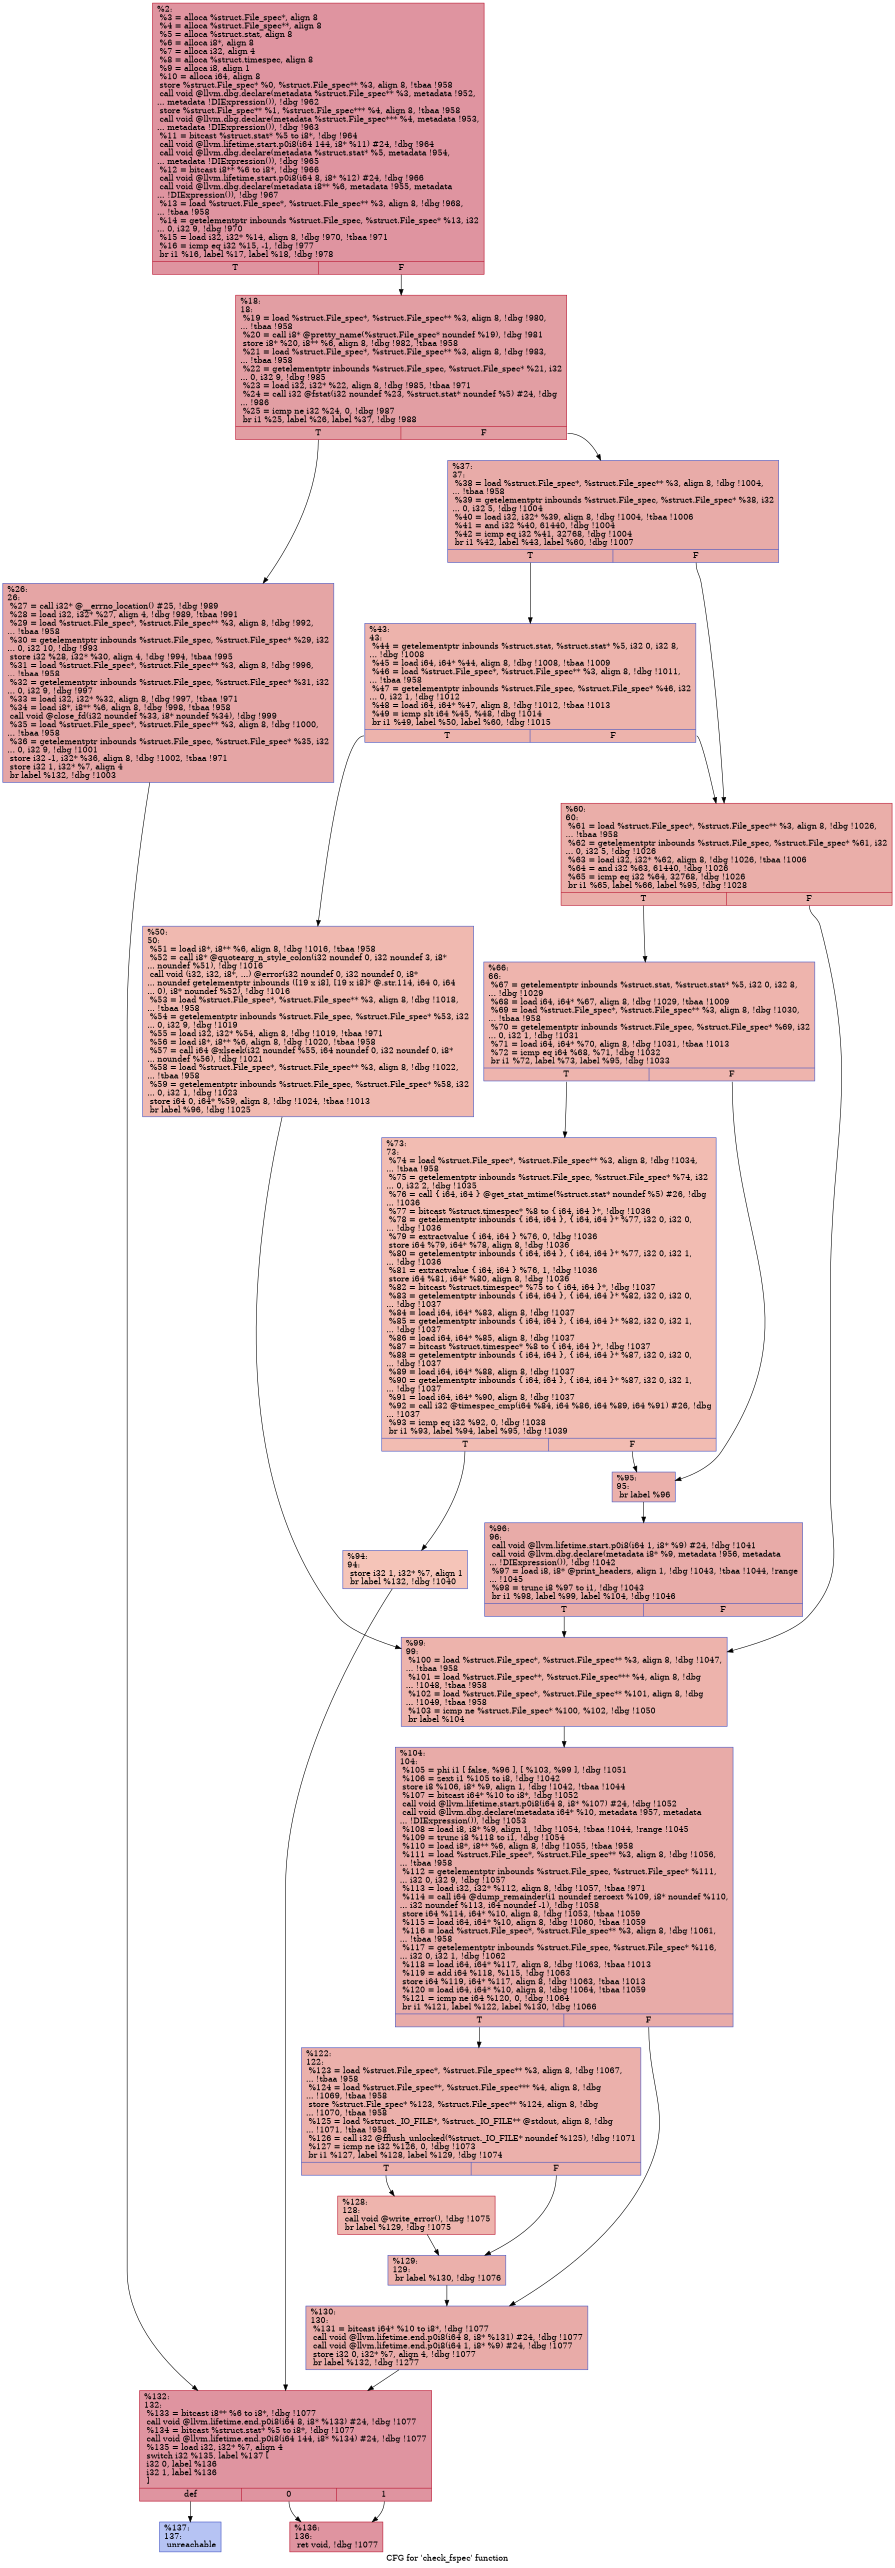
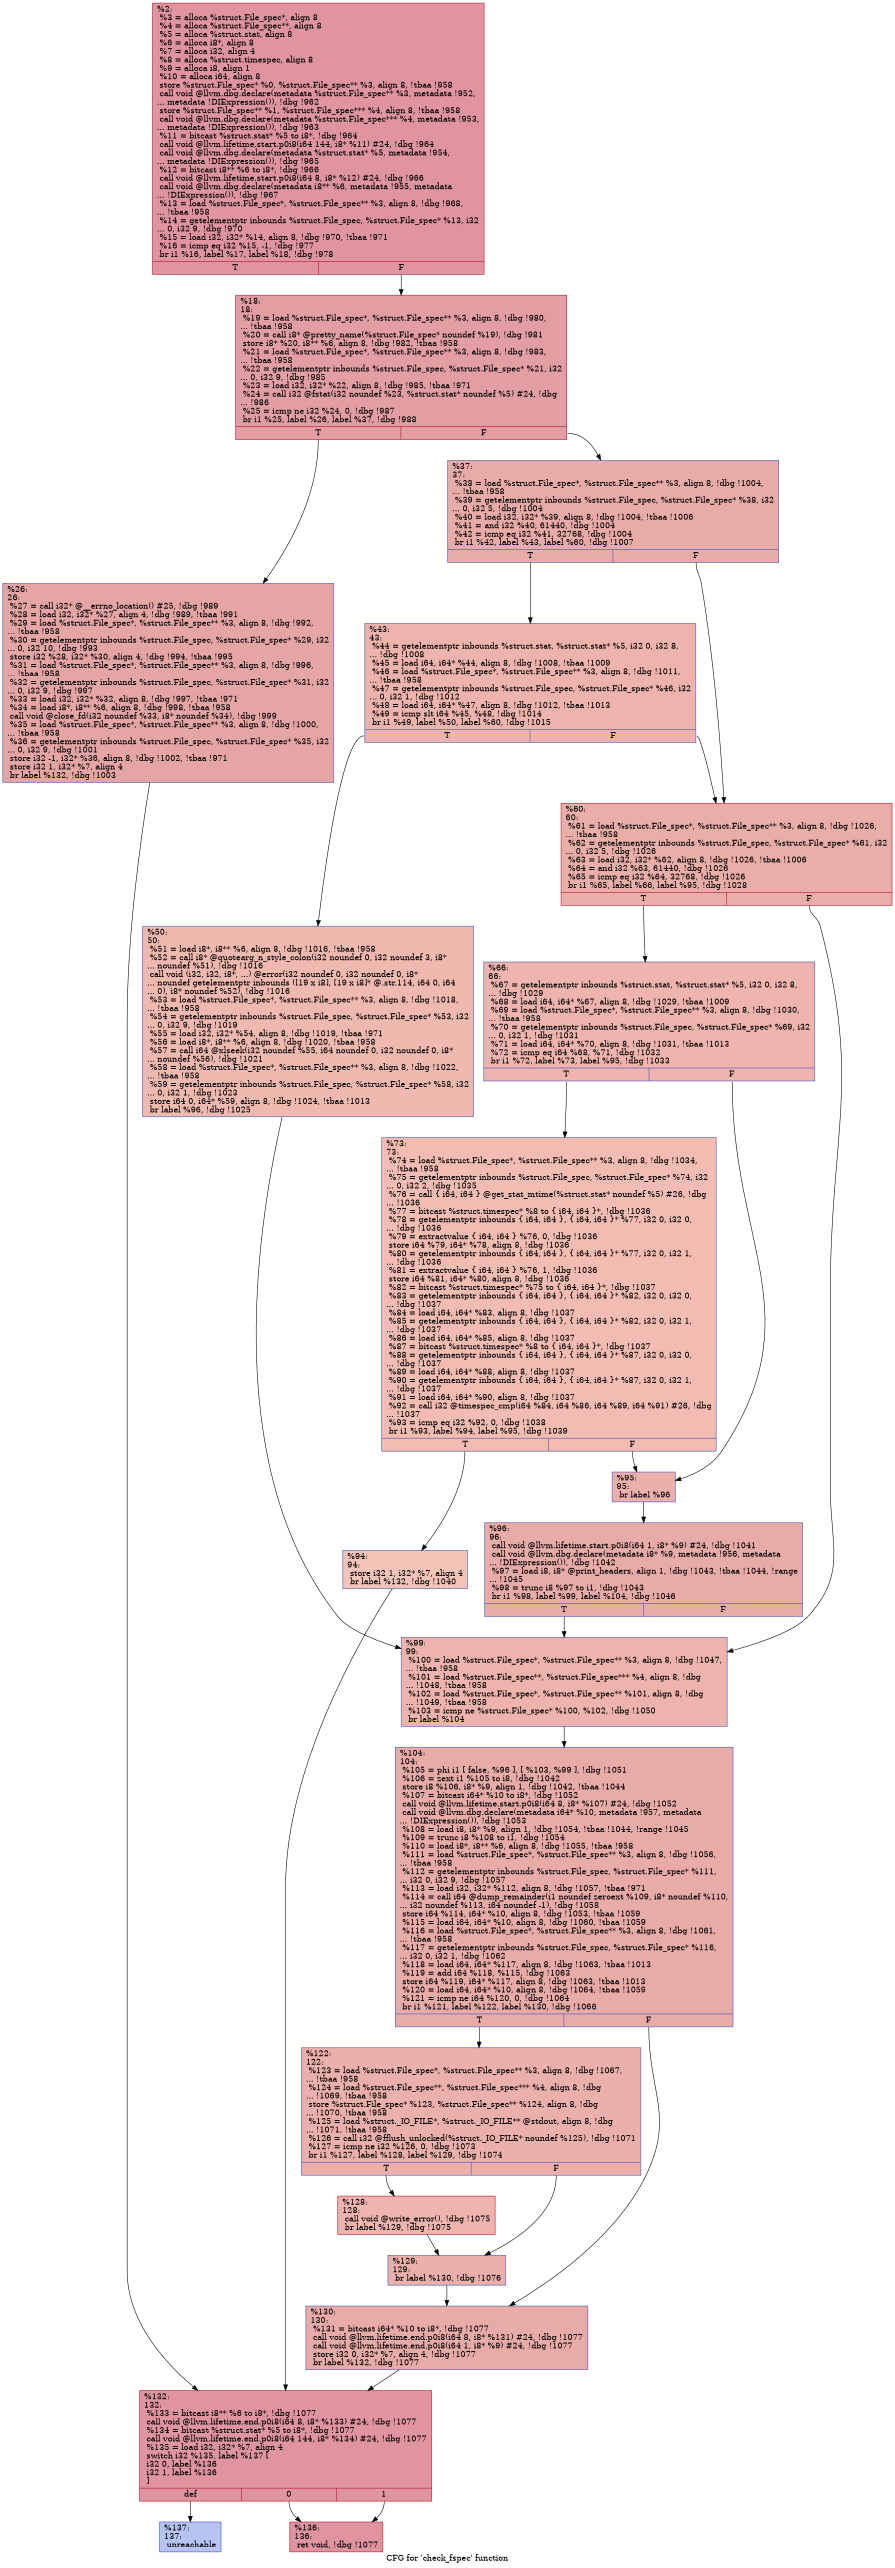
node "%94:": text "store i32 1, i32* %7, align 1" -> "store i32 1, i32* %7, align 4"
node "%104:": text "%109 = trunc i8 %118 to i1, !dbg !1054" -> "%109 = trunc i8 %108 to i1, !dbg !1054"
node "%130:": text "br label %132, !dbg !1277" -> "br label %132, !dbg !1077"
